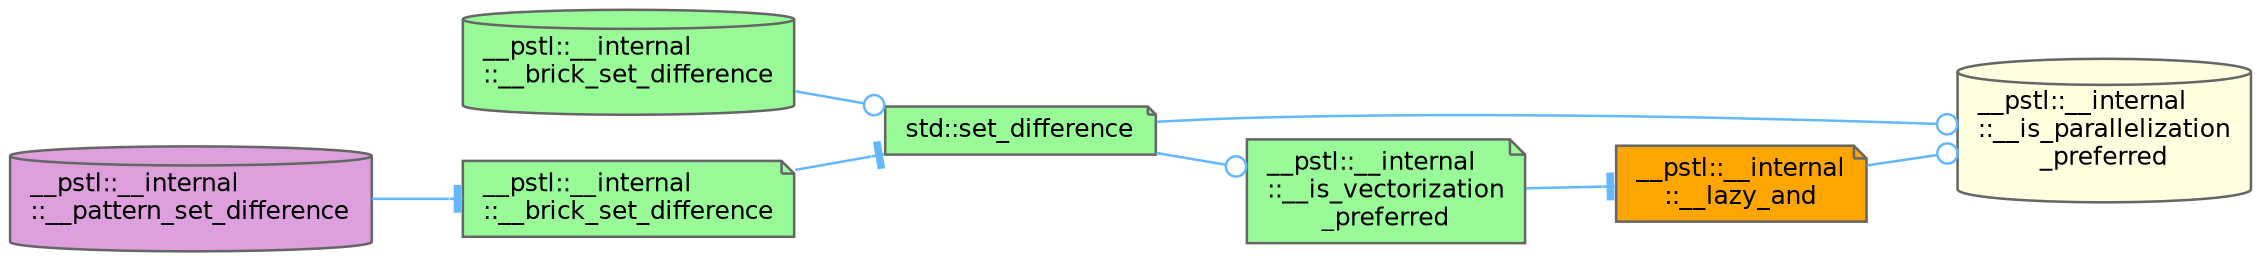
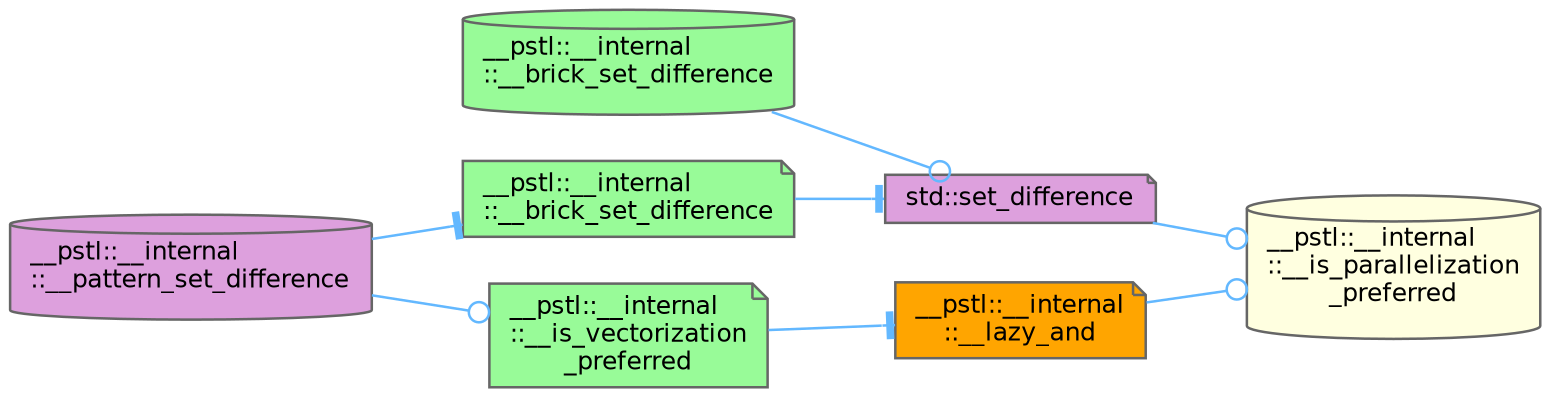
node "std::set_difference": fillcolor palegreen -> plum
edge "std::set_difference" -> "__pstl::__internal ::__is_vectorization _preferred": now "__pstl::__internal ::__pattern_set_difference" -> "__pstl::__internal ::__is_vectorization _preferred"
